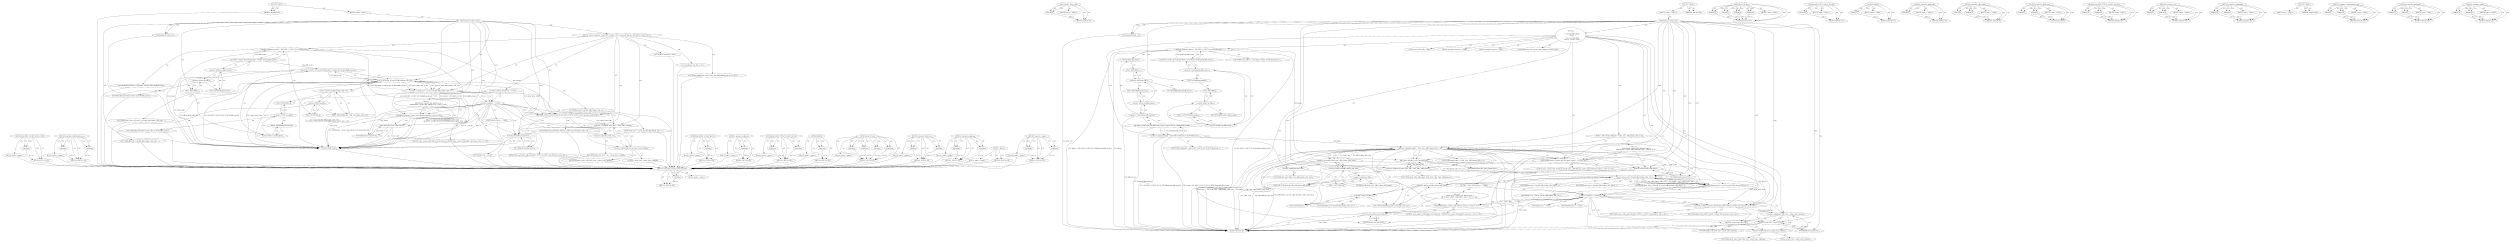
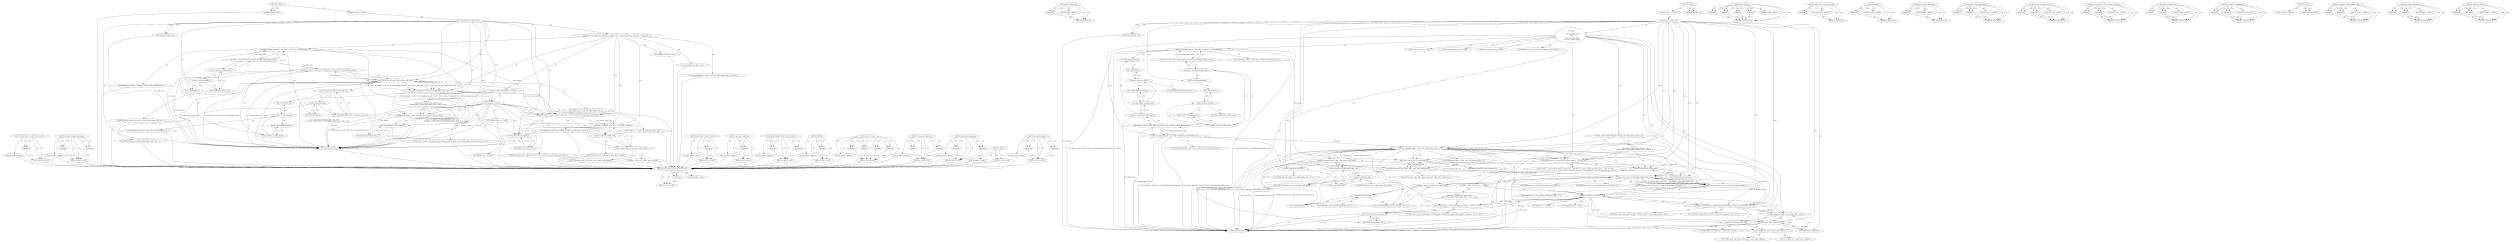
node "(IDENTIFIER,sBlk,SQUASHFS_LOOKUP_BLOCKS(sBlk.s.inodes))": removed
